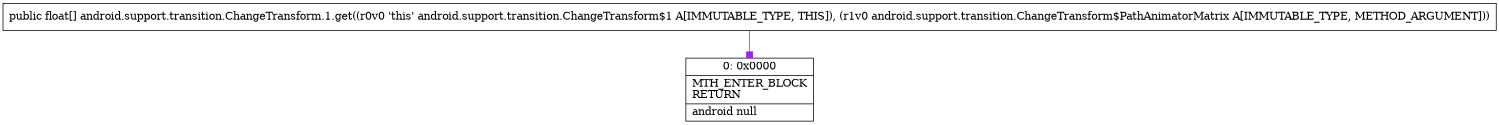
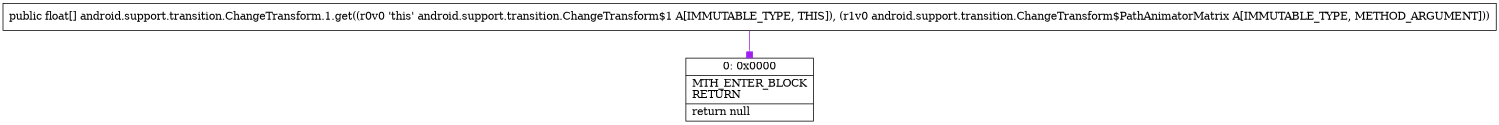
node "0: 0x0000": text "android null" -> "return null"
